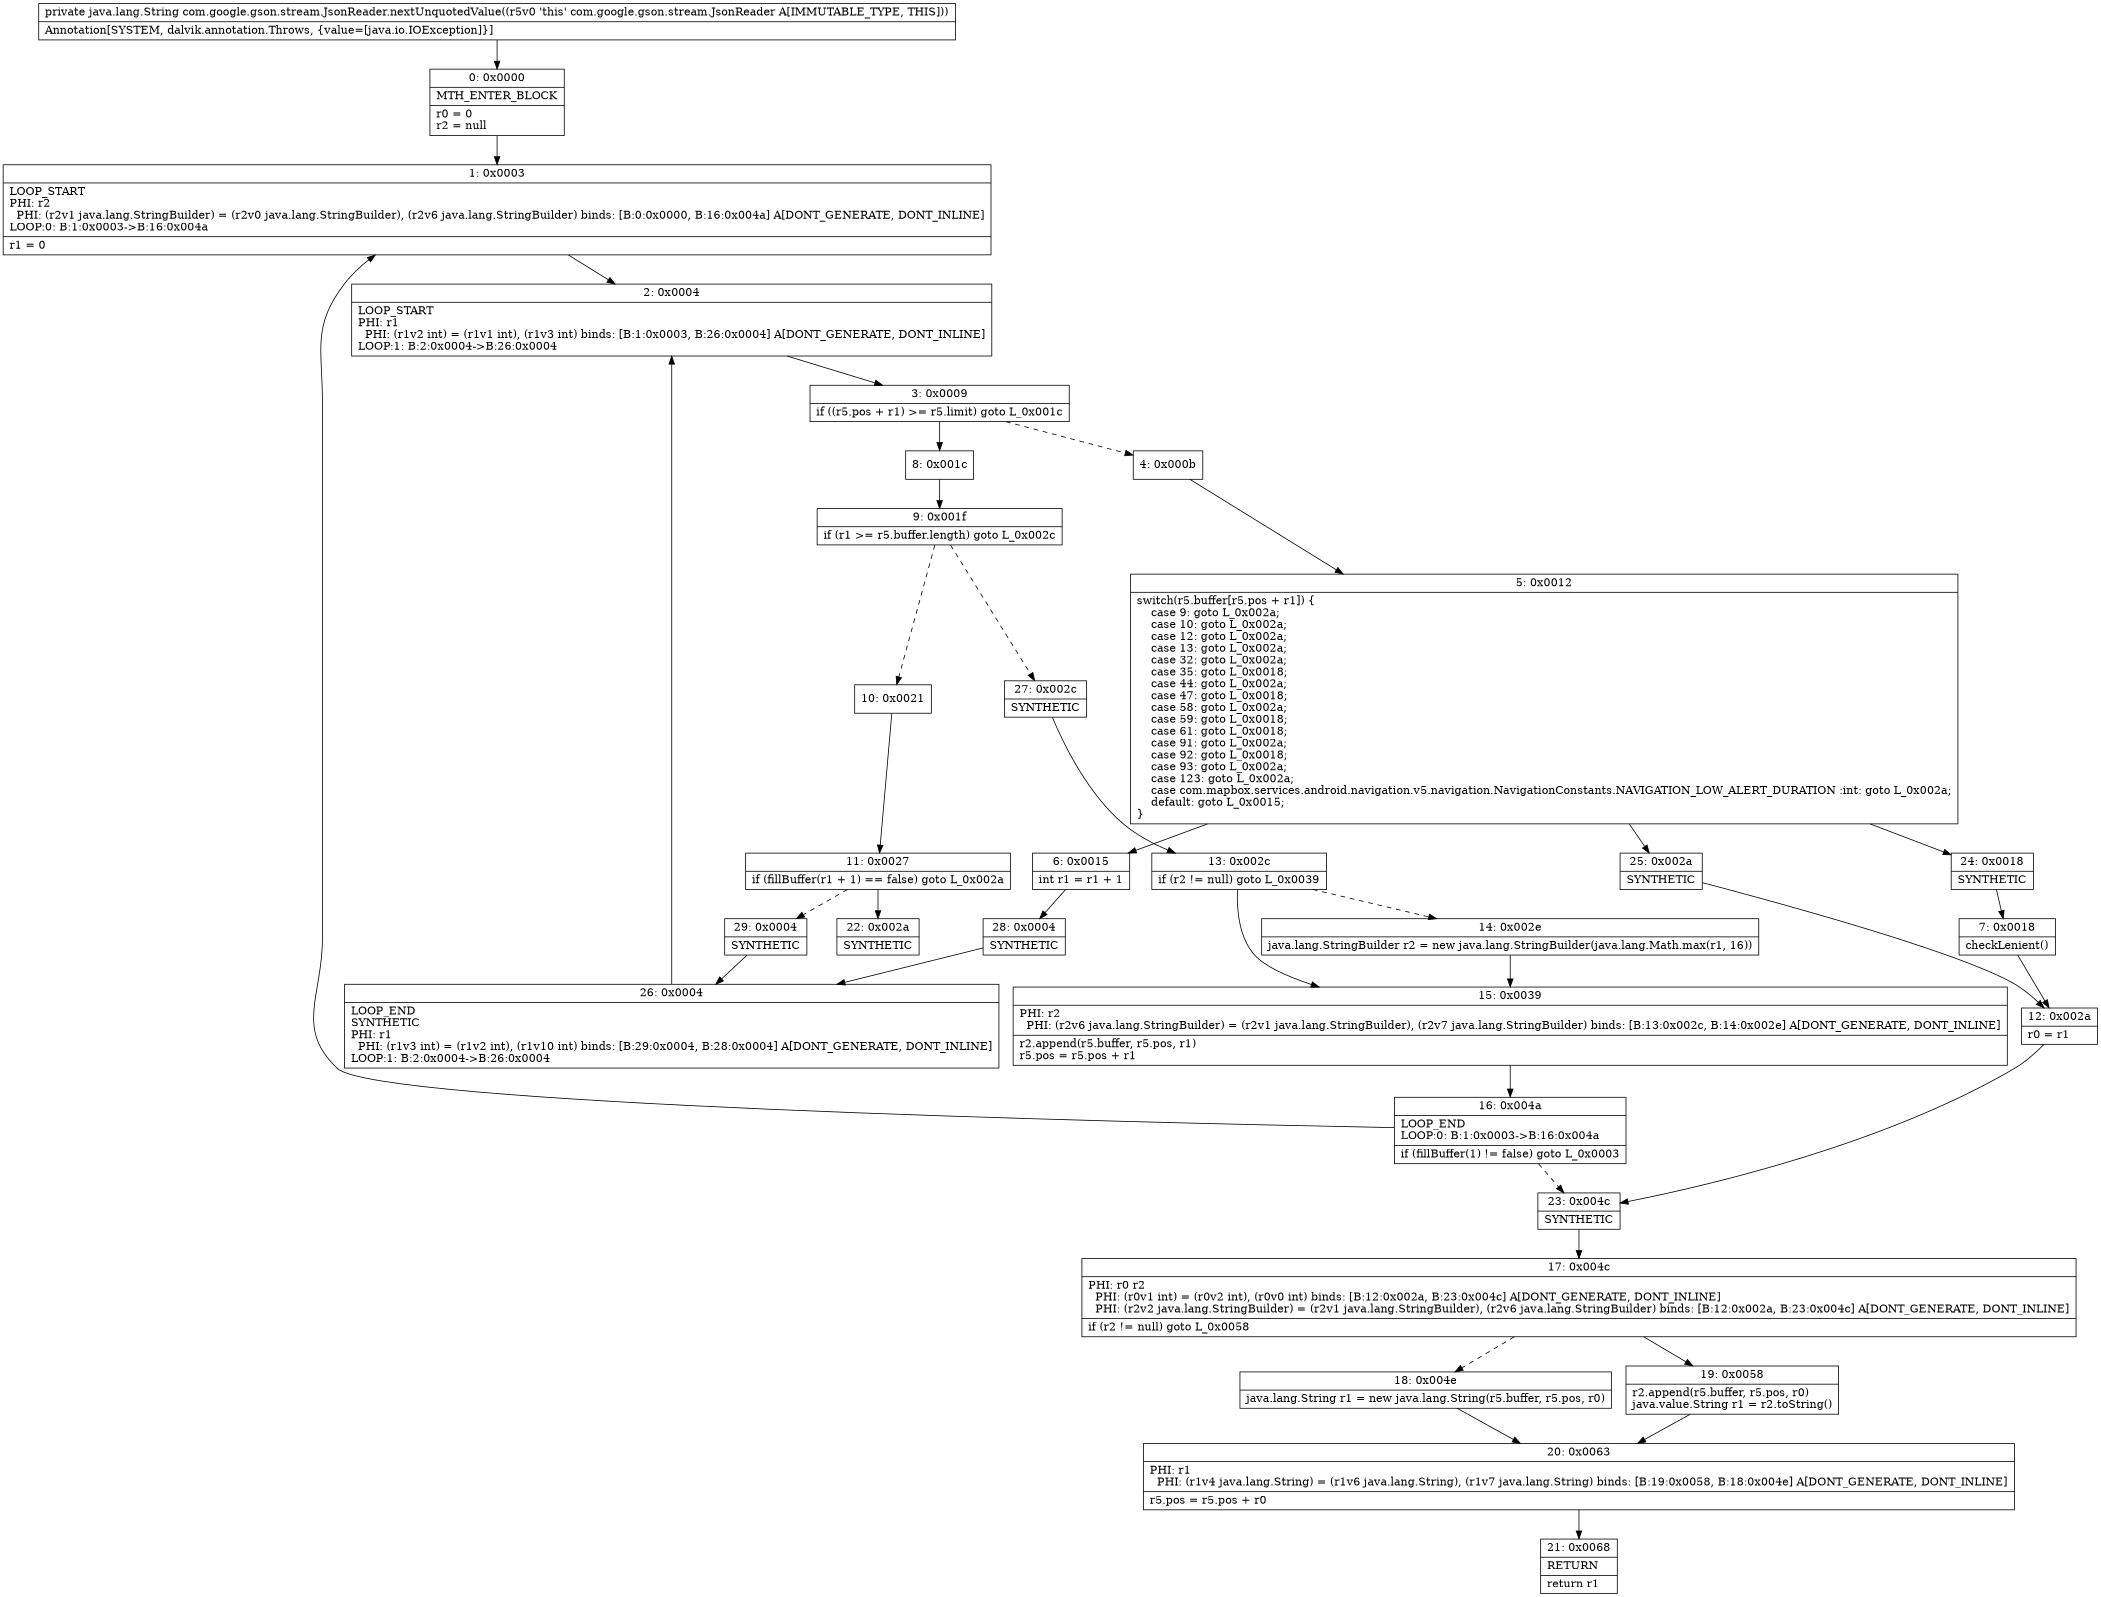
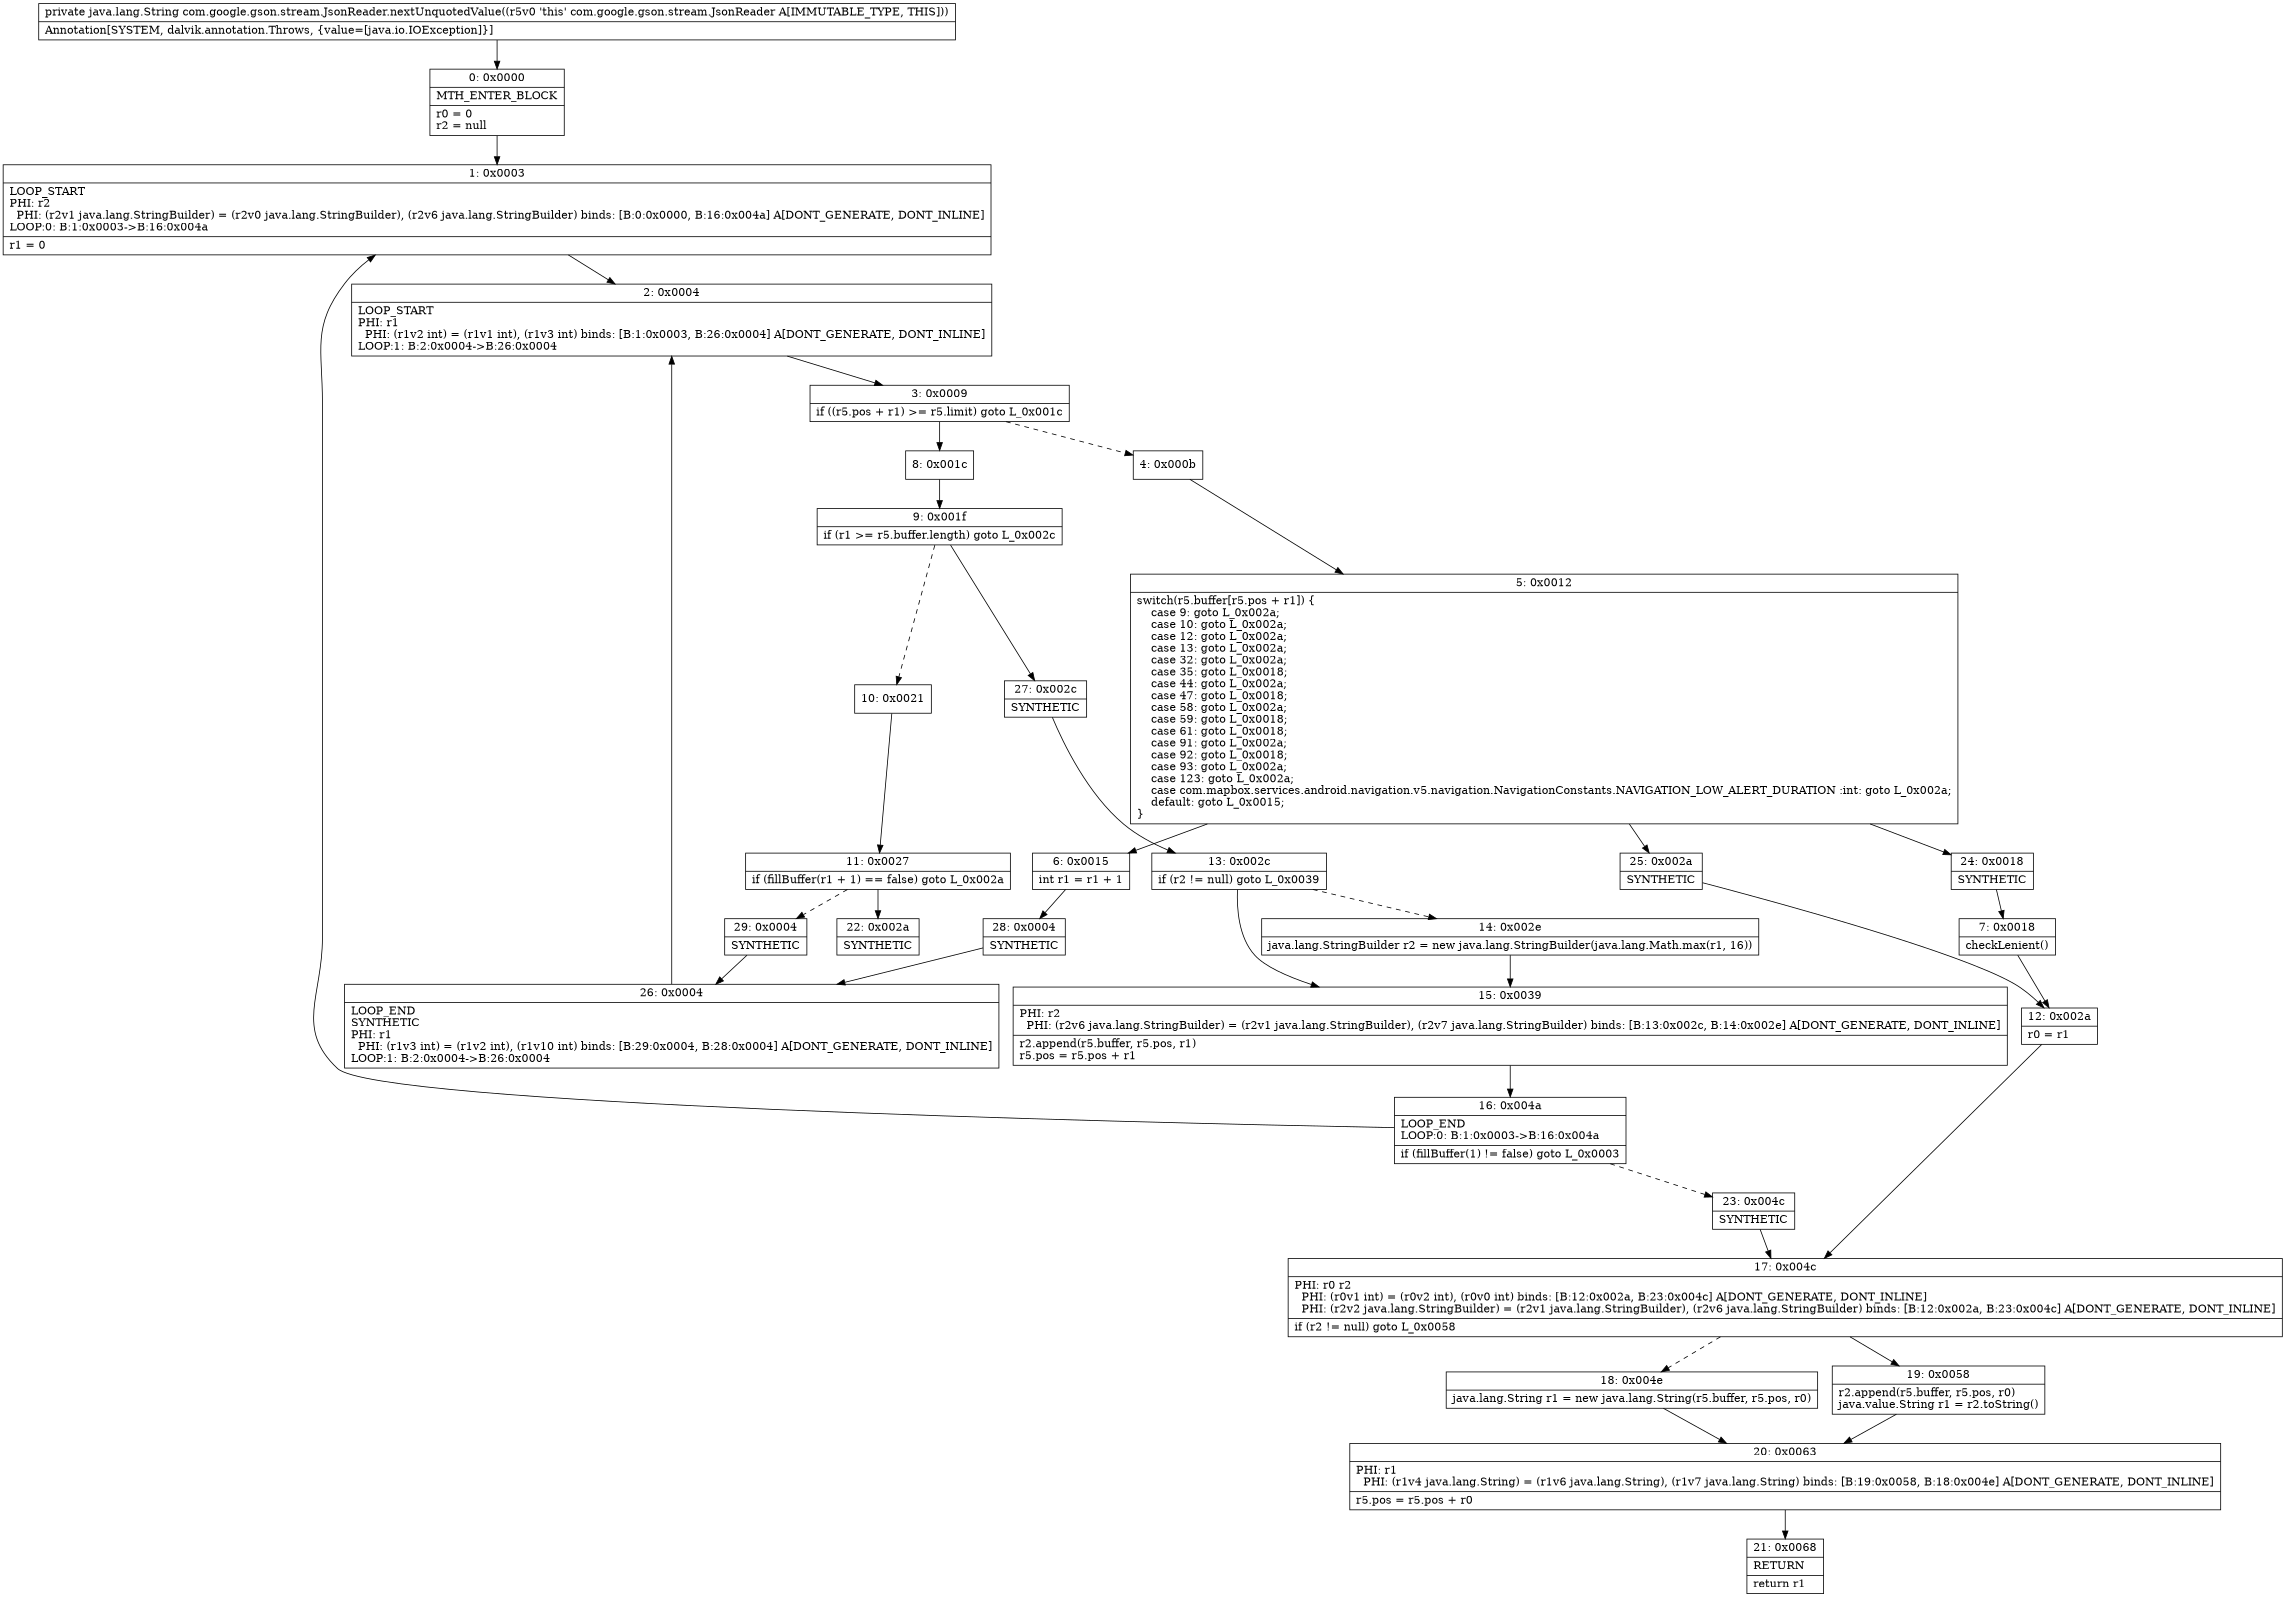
edge "9: 0x001f" -> "27: 0x002c": style dashed -> solid
edge "12: 0x002a" -> "23: 0x004c": now "12: 0x002a" -> "17: 0x004c"
